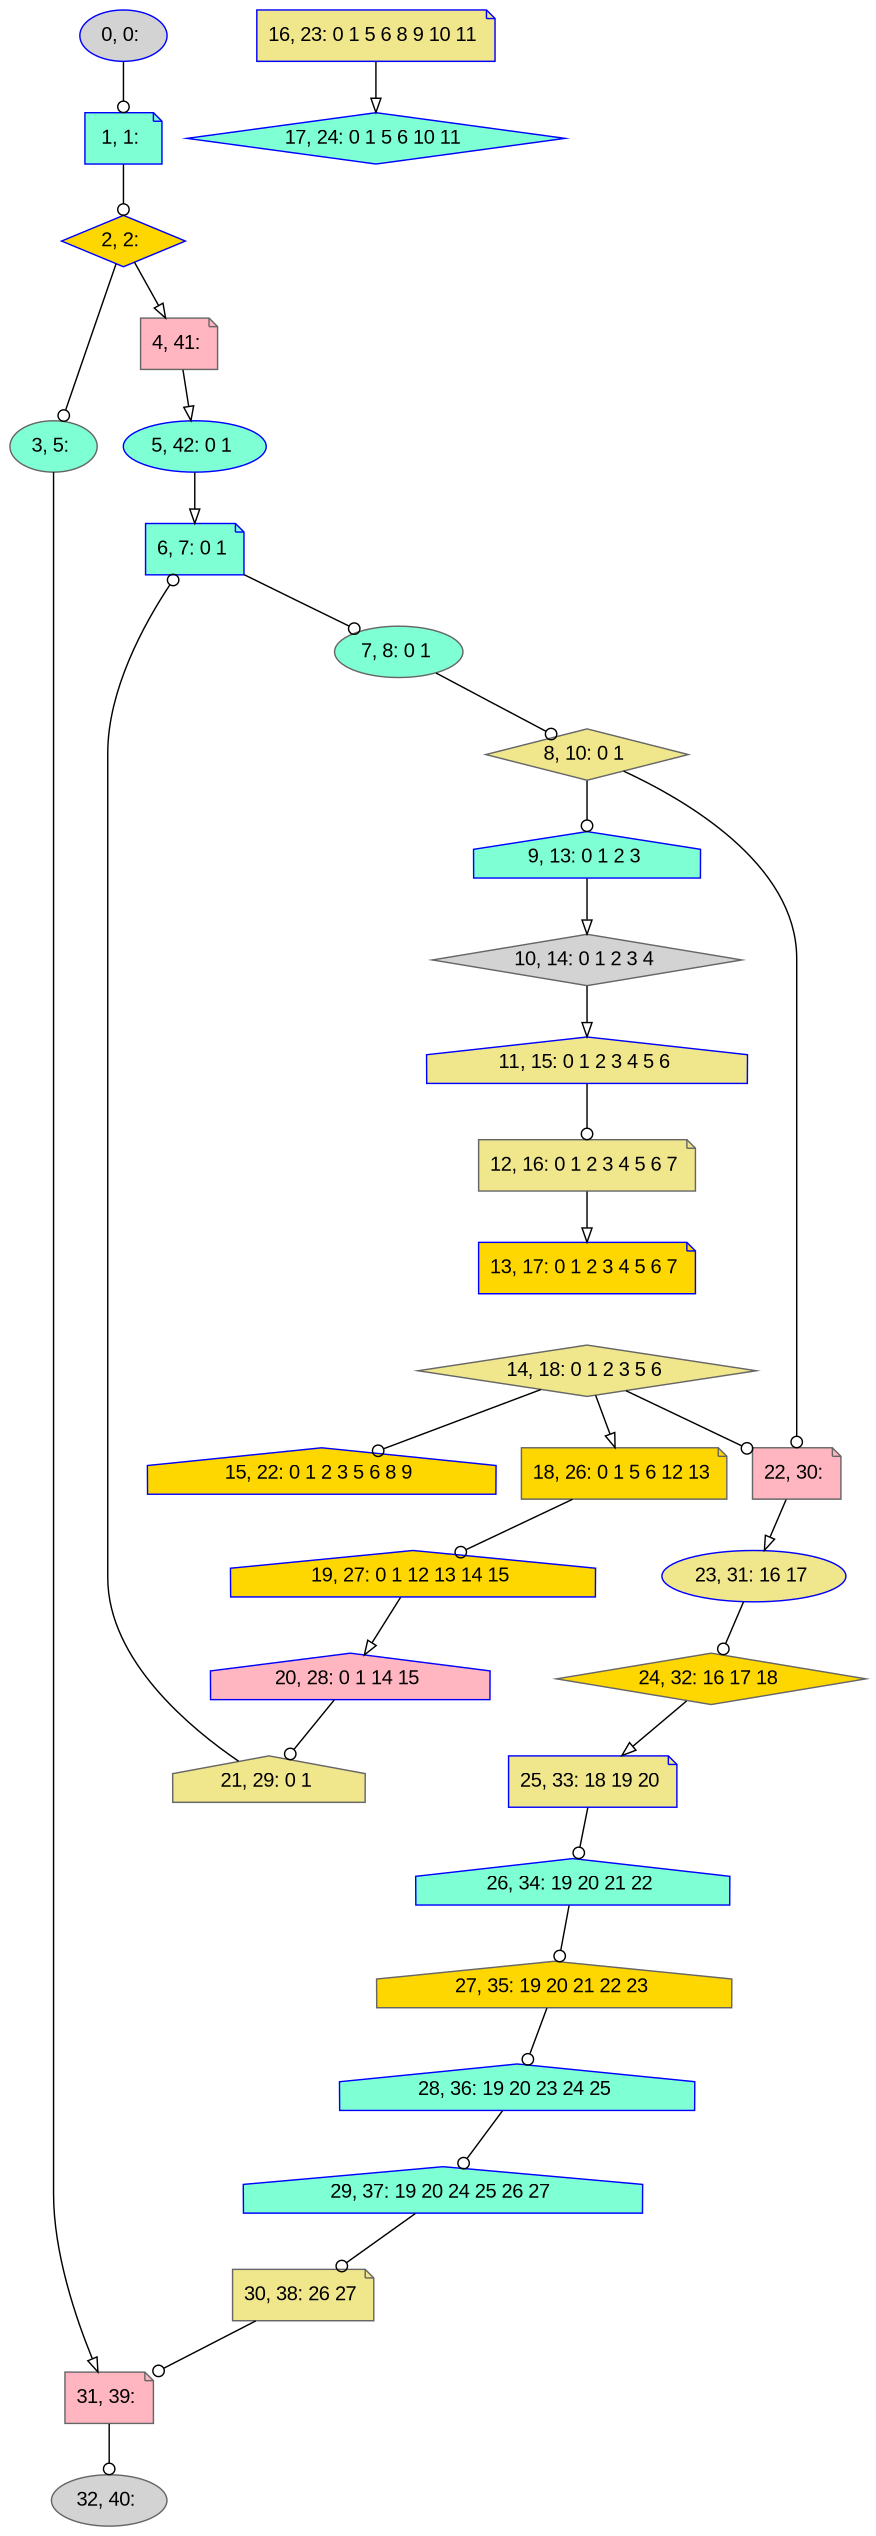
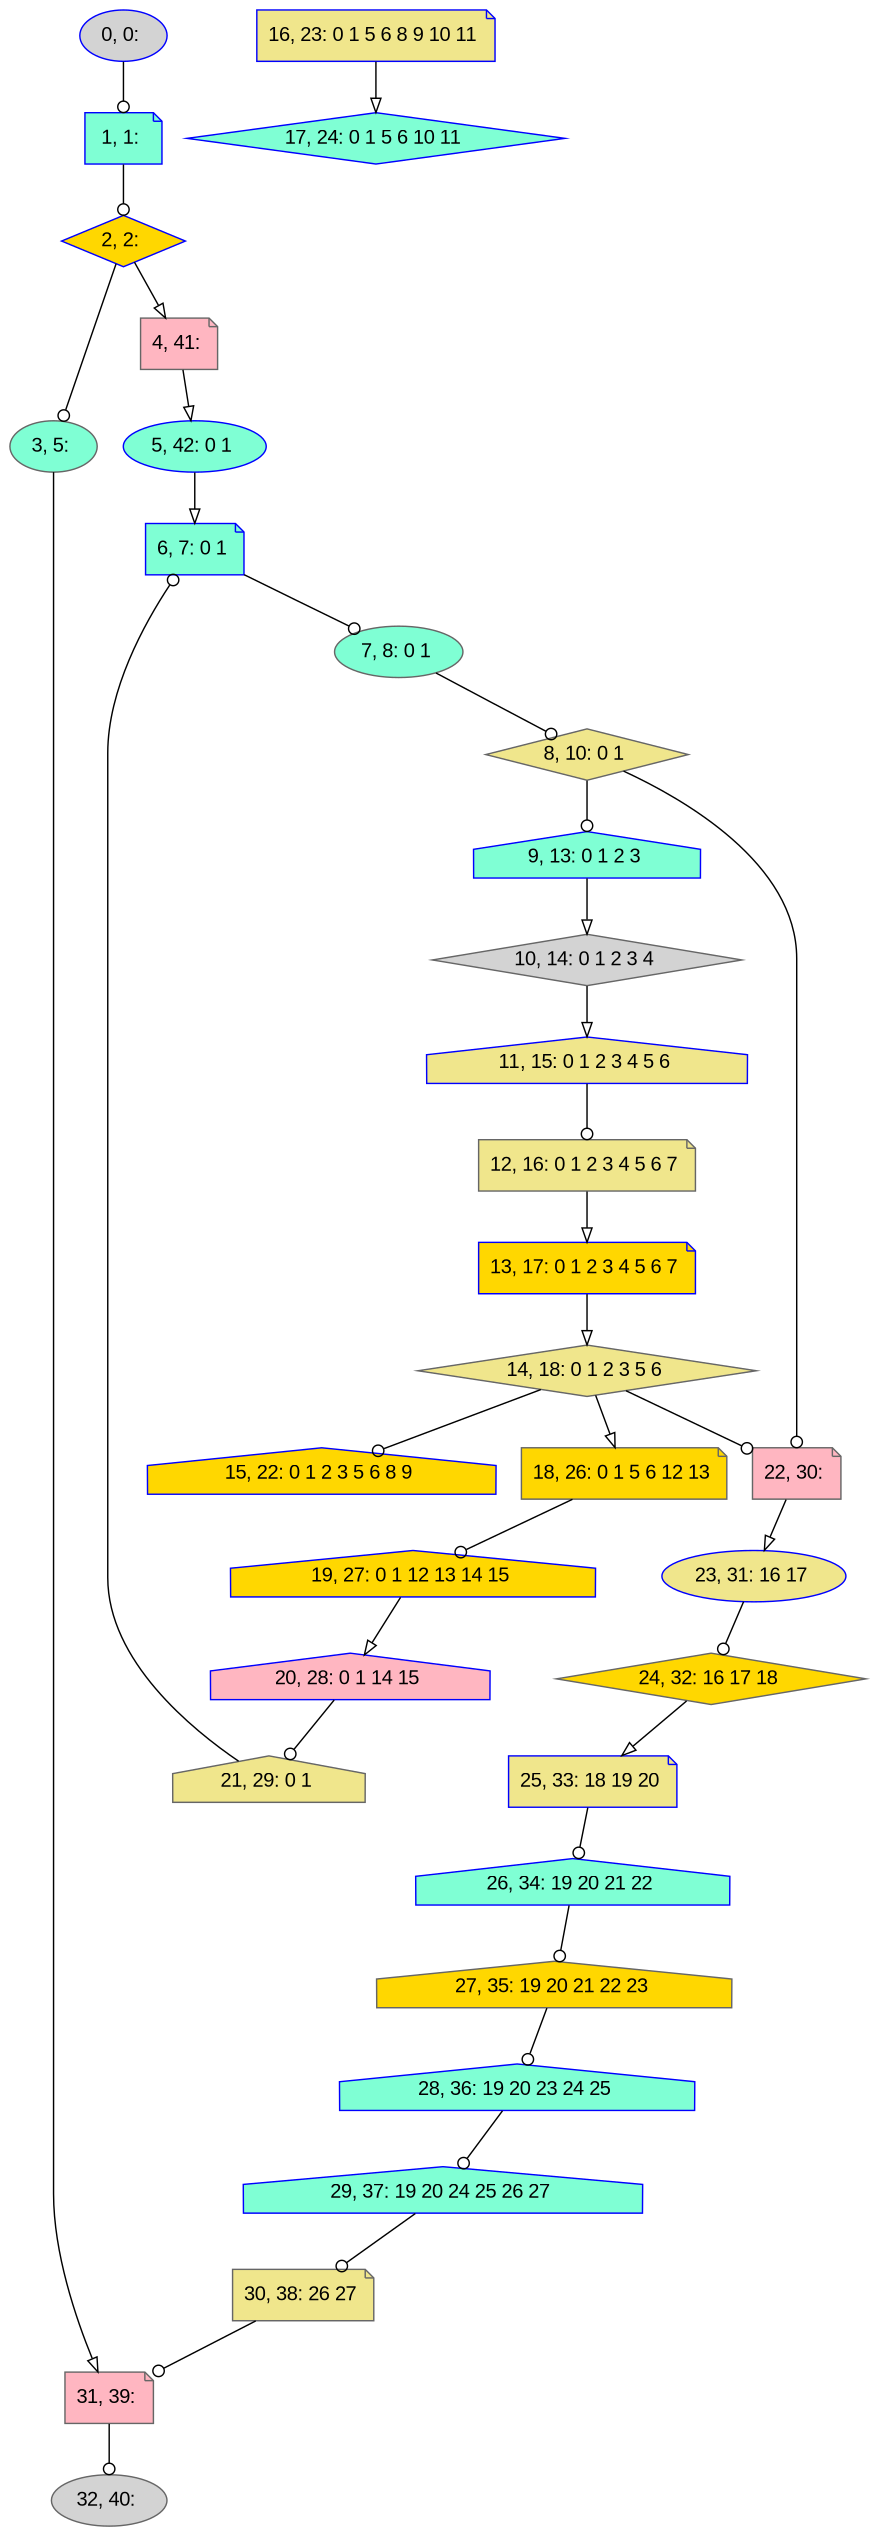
edge "13, 17: 0 1 2 3 4 5 6 7" -> "14, 18: 0 1 2 3 5 6": added
